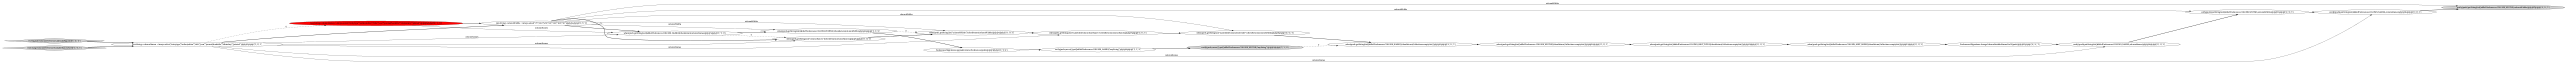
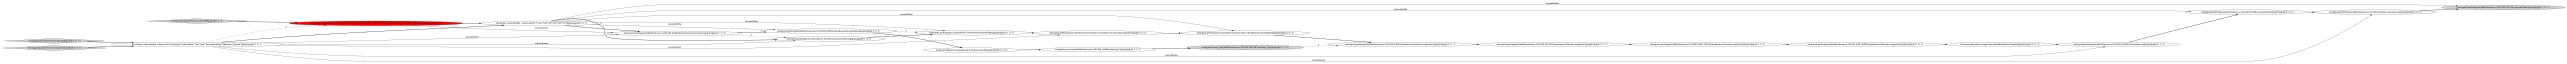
node "testUpgradeColumnPreferencesAlreadyMigrated['0', '1', '0']": added
